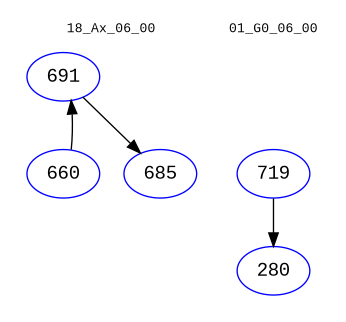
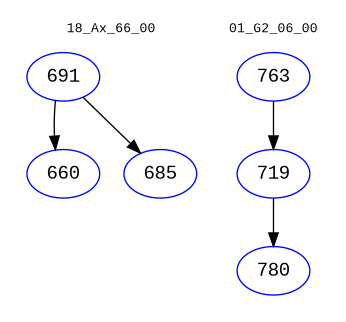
cluster "18_Ax_06_00": label "18_Ax_06_00" -> "18_Ax_66_00"
cluster "01_G0_06_00": label "01_G0_06_00" -> "01_G2_06_00"
node "763": added
edge "660" -> "691": reversed
node "280": label "280" -> "780"
